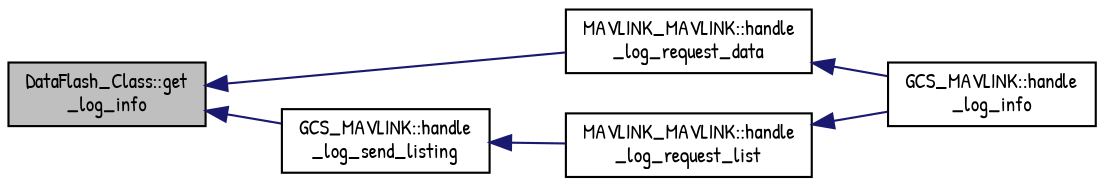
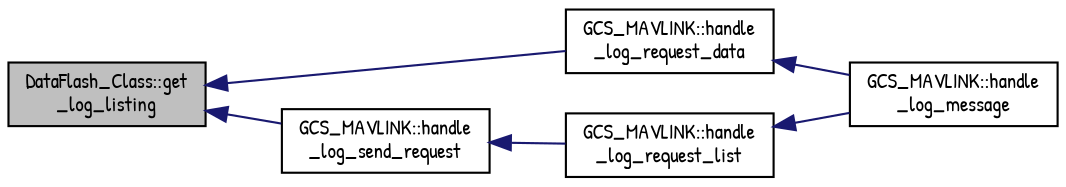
node "MAVLINK_MAVLINK::handle _log_request_data": label "MAVLINK_MAVLINK::handle _log_request_data" -> "GCS_MAVLINK::handle _log_request_data"
node "DataFlash_Class::get _log_info": label "DataFlash_Class::get _log_info" -> "DataFlash_Class::get _log_listing"
node "GCS_MAVLINK::handle _log_info": label "GCS_MAVLINK::handle _log_info" -> "GCS_MAVLINK::handle _log_message"
node "GCS_MAVLINK::handle _log_send_listing": label "GCS_MAVLINK::handle _log_send_listing" -> "GCS_MAVLINK::handle _log_send_request"
node "MAVLINK_MAVLINK::handle _log_request_list": label "MAVLINK_MAVLINK::handle _log_request_list" -> "GCS_MAVLINK::handle _log_request_list"
